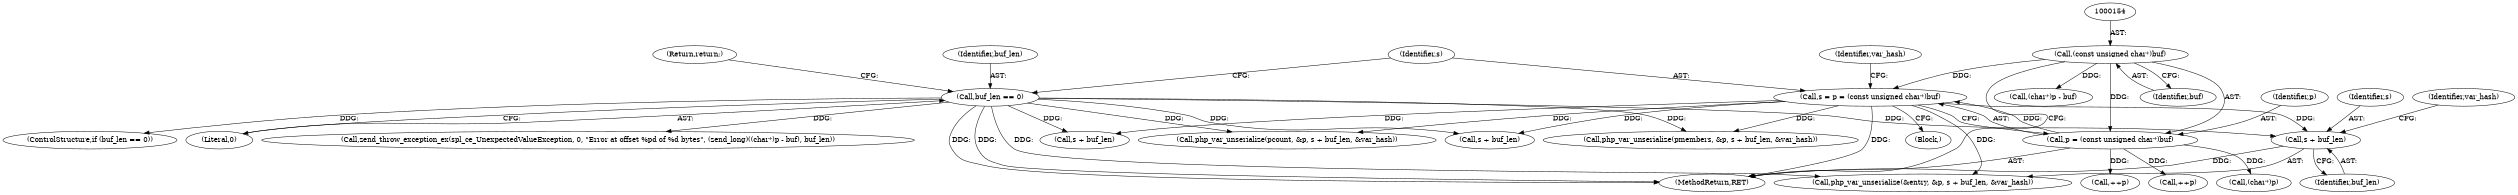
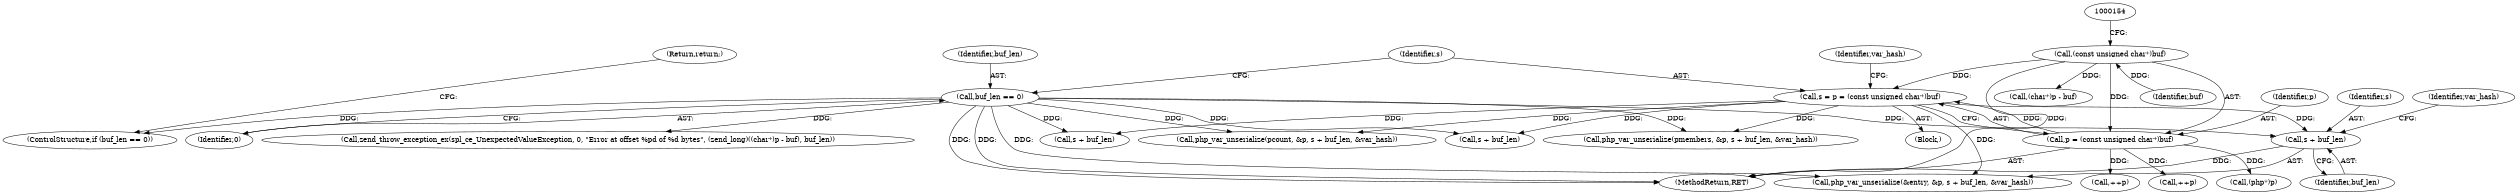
edge "1000154" -> "(Call,(const unsigned char*)buf)": label "AST: " -> "CFG: "
edge "(Call,(const unsigned char*)buf)" -> "(Identifier,buf)": removed, label "CFG:"
edge "(Return,return;)" -> "(Call,buf_len == 0)": now "(Return,return;)" -> "(ControlStructure,if (buf_len == 0))"
edge "(Identifier,buf)" -> "(Call,(const unsigned char*)buf)": label "AST: " -> "DDG: "
edge "(Call,s = p = (const unsigned char*)buf)" -> "(Block,)": label "CFG: " -> "AST: "
edge "(Call,(const unsigned char*)buf)" -> "(MethodReturn,RET)": label "CFG: " -> "DDG: "
node "(Literal,0)": label "(Literal,0)" -> "(Identifier,0)"
edge "(Call,s = p = (const unsigned char*)buf)" -> "(MethodReturn,RET)": removed, label "DDG:"
node "(Call,(char*)p)": label "(Call,(char*)p)" -> "(Call,(php*)p)"
